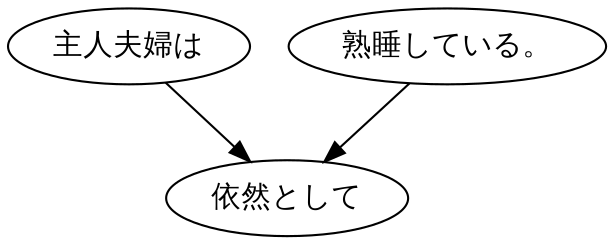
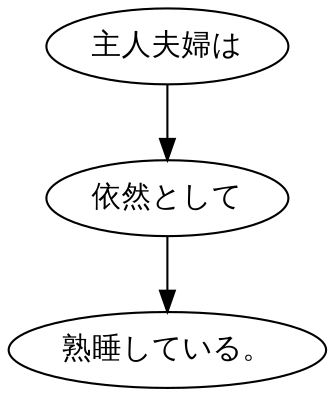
edge "熟睡している。" -> "依然として": reversed
